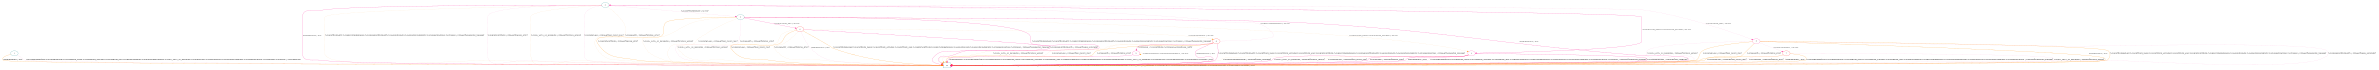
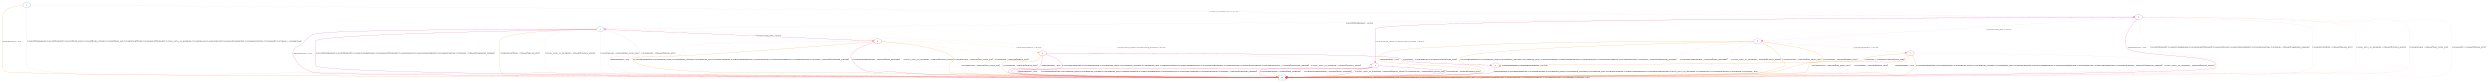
edge "8" -> "2": now "1" -> "2"
edge "7" -> "9": added, label "TLSFinished / TLSFinished+Warning(close_notify)"
